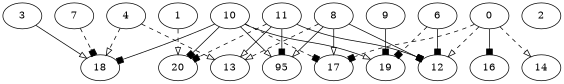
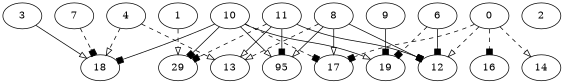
edge "0" -> "16": style solid -> dashed
node "20": label "20" -> "29"
